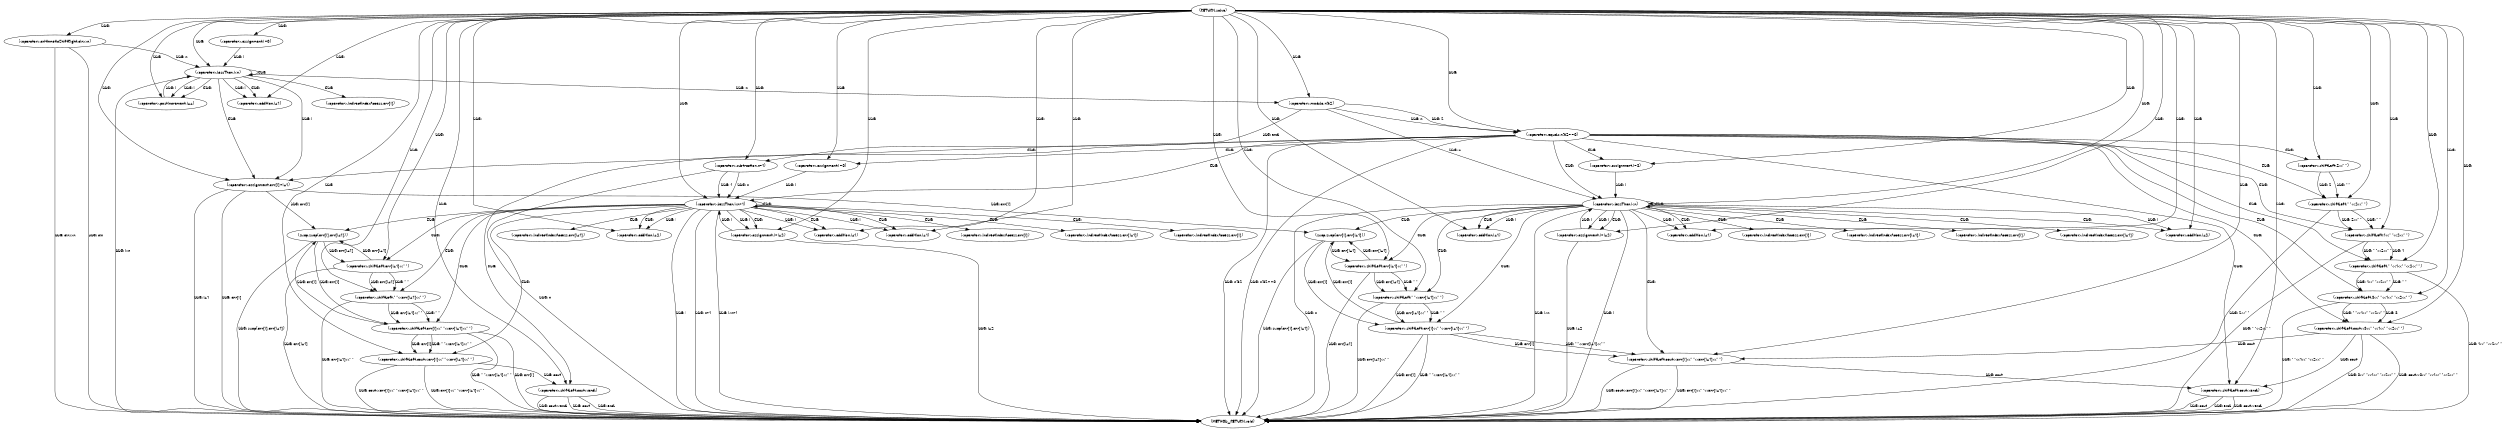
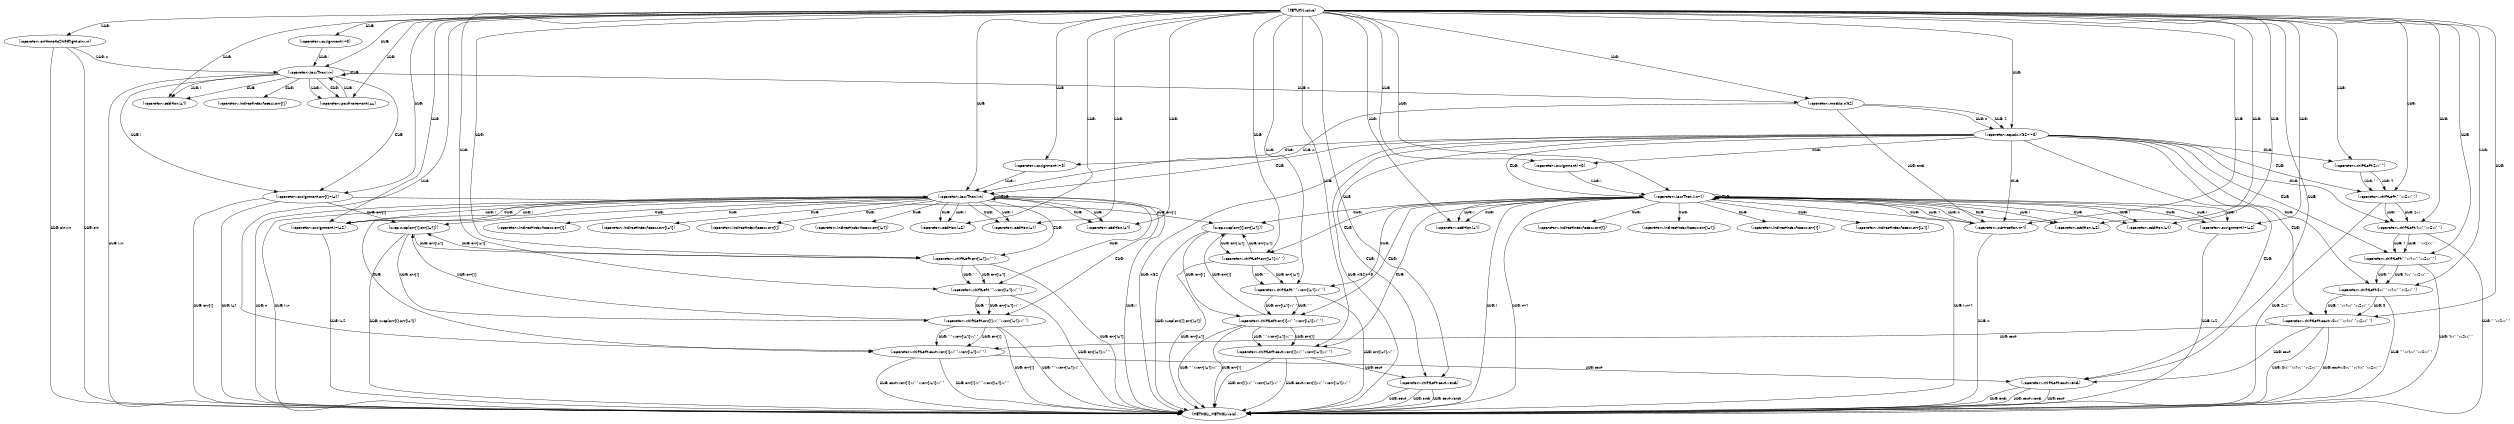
edge "(<operator>.equals,n%2==0)" -> "(<operator>.assignment,arr[i]=i+1)": now "(<operator>.equals,n%2==0)" -> "(<operator>.subtraction,n-1)"
edge "(<operator>.lessThan,i<n-1)" -> "(<operator>.subtraction,n-1)": added, label "CDG:"
node "(METHOD_RETURN,void)": label "(METHOD_RETURN,void)" -> "(METHOD_METHOD,void)"
